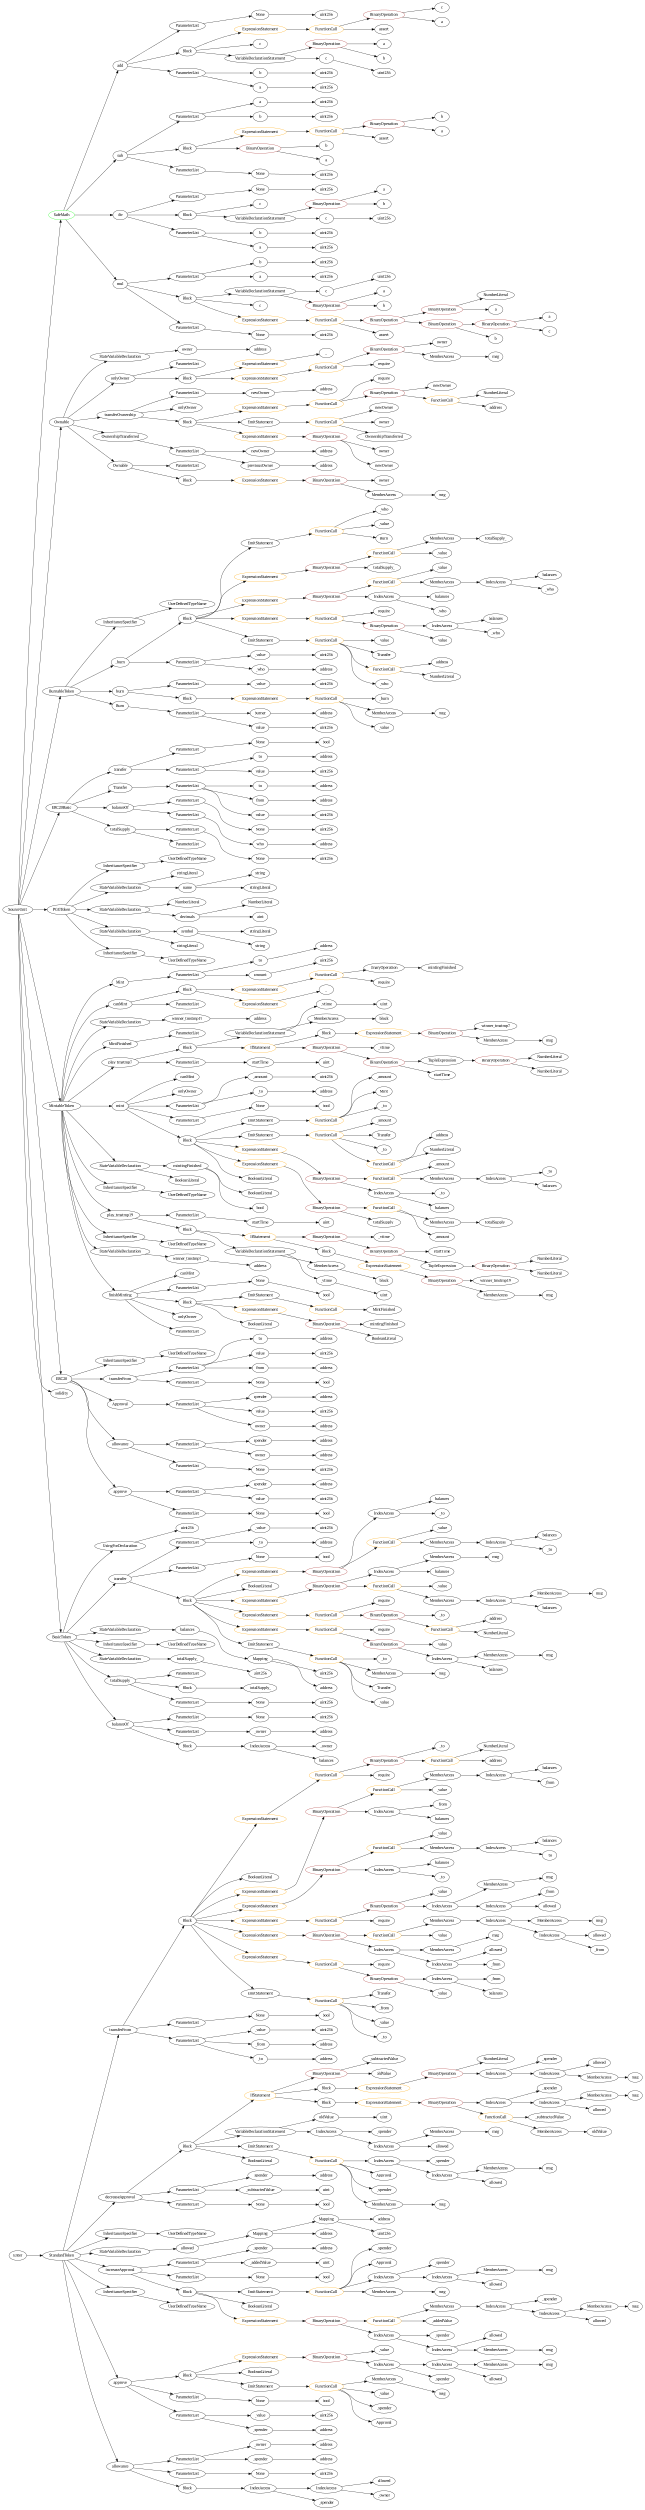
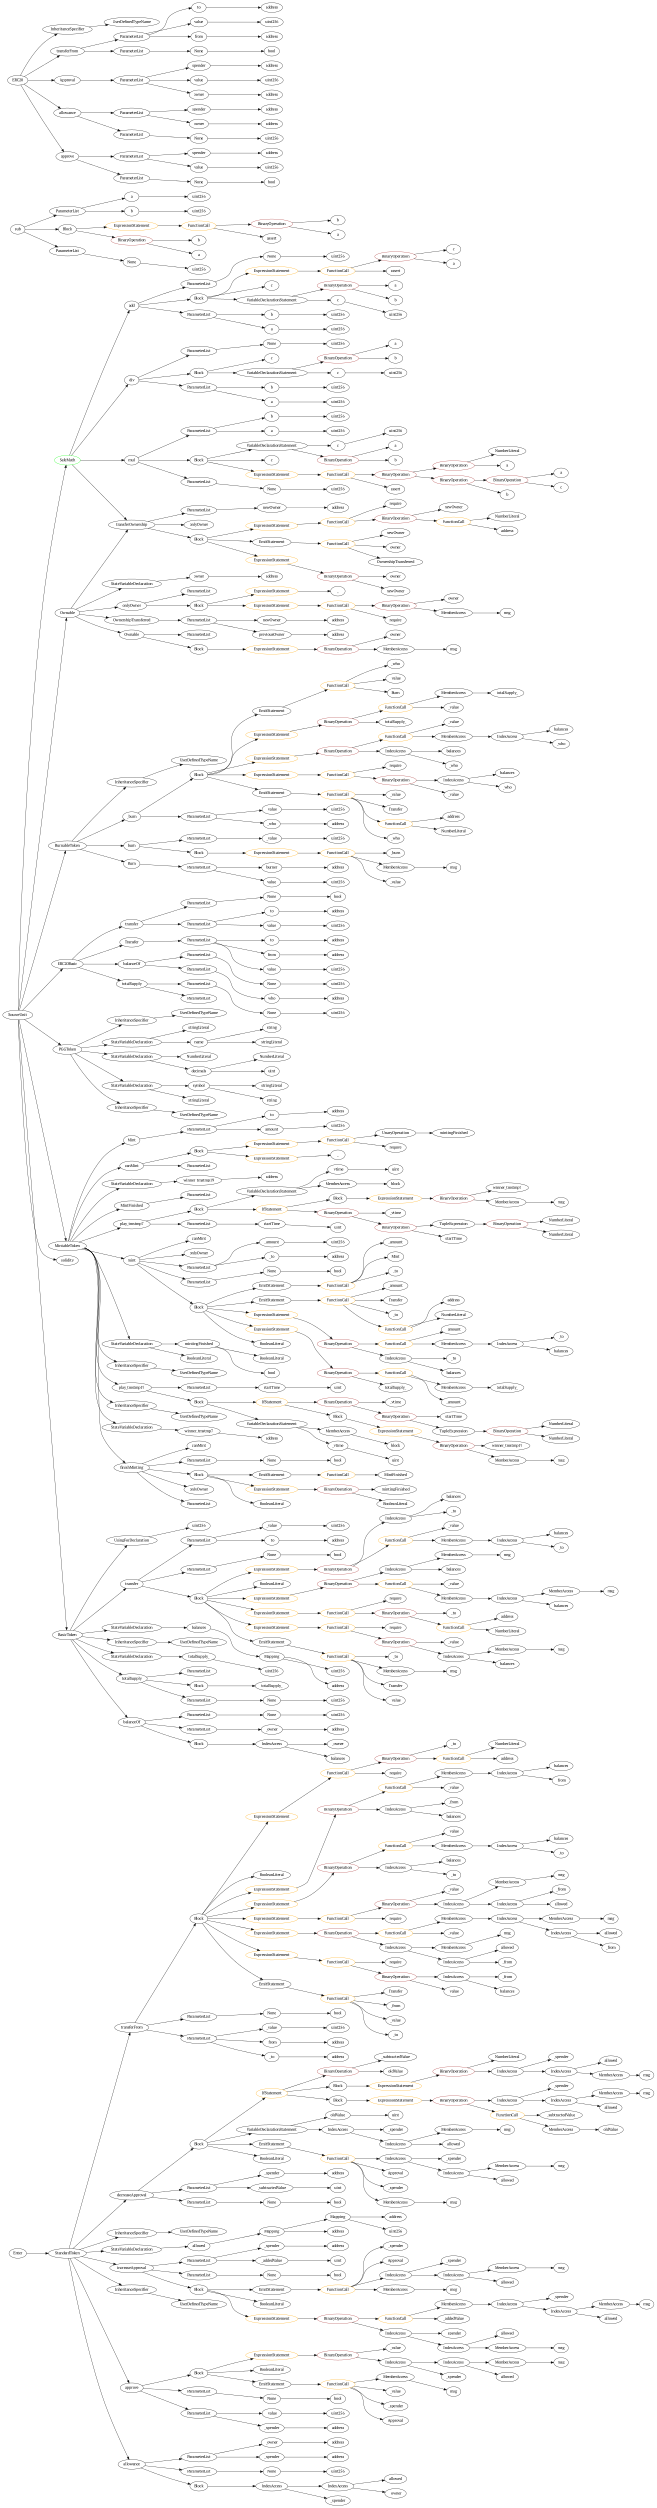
edge "SafeMath" -> "sub": now "SafeMath" -> "transferOwnership"
edge "SourceUnit" -> "ERC20": removed
